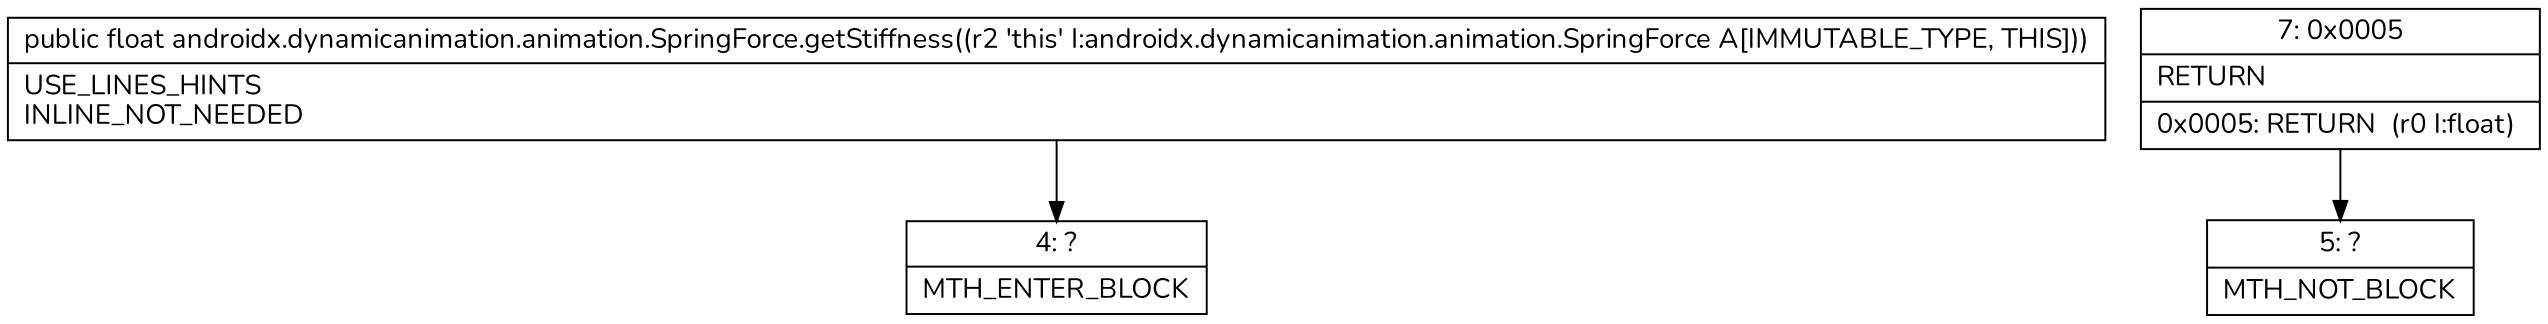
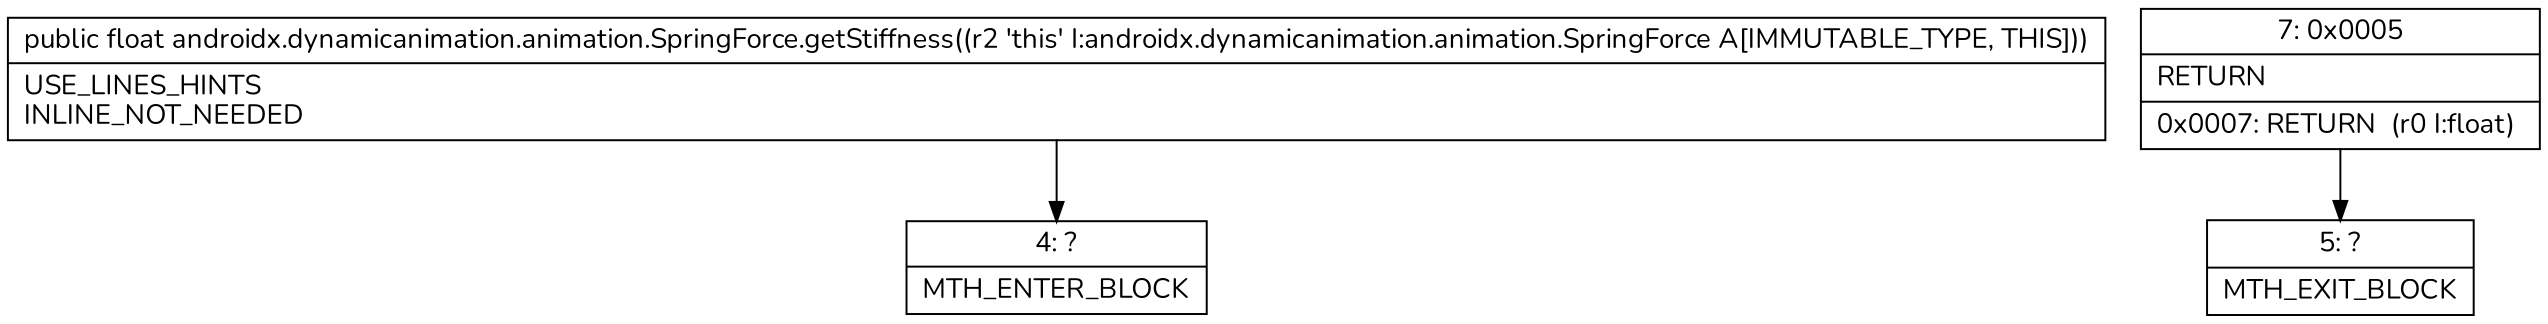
node "7: 0x0005": text "0x0005: RETURN  (r0 I:float)" -> "0x0007: RETURN  (r0 I:float)"
node "5: ?": text "MTH_NOT_BLOCK" -> "MTH_EXIT_BLOCK"
